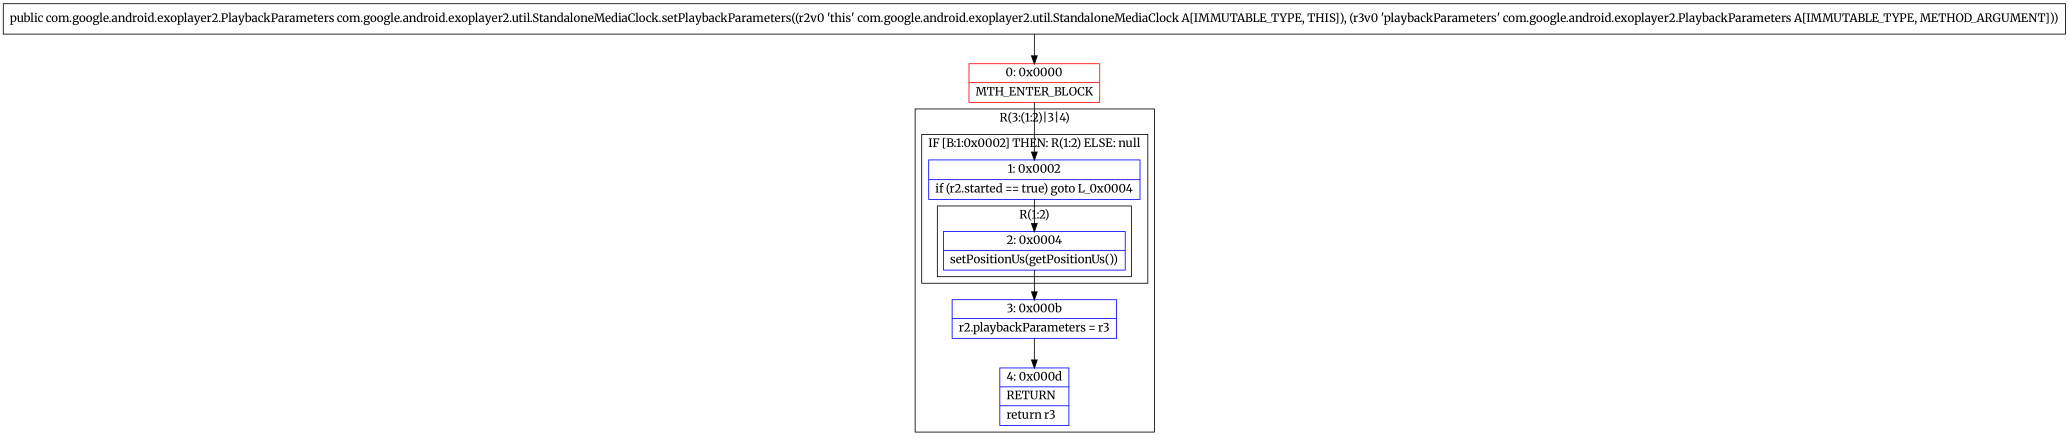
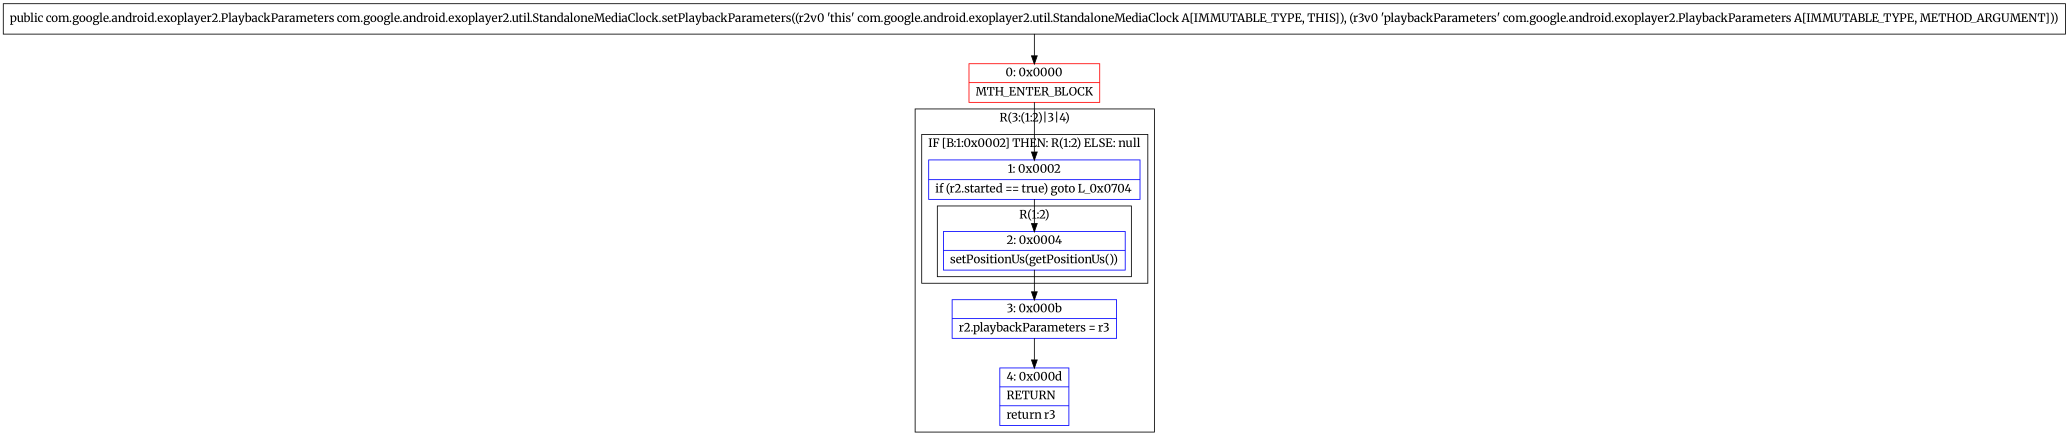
node "1: 0x0002": text "if (r2.started == true) goto L_0x0004" -> "if (r2.started == true) goto L_0x0704"
